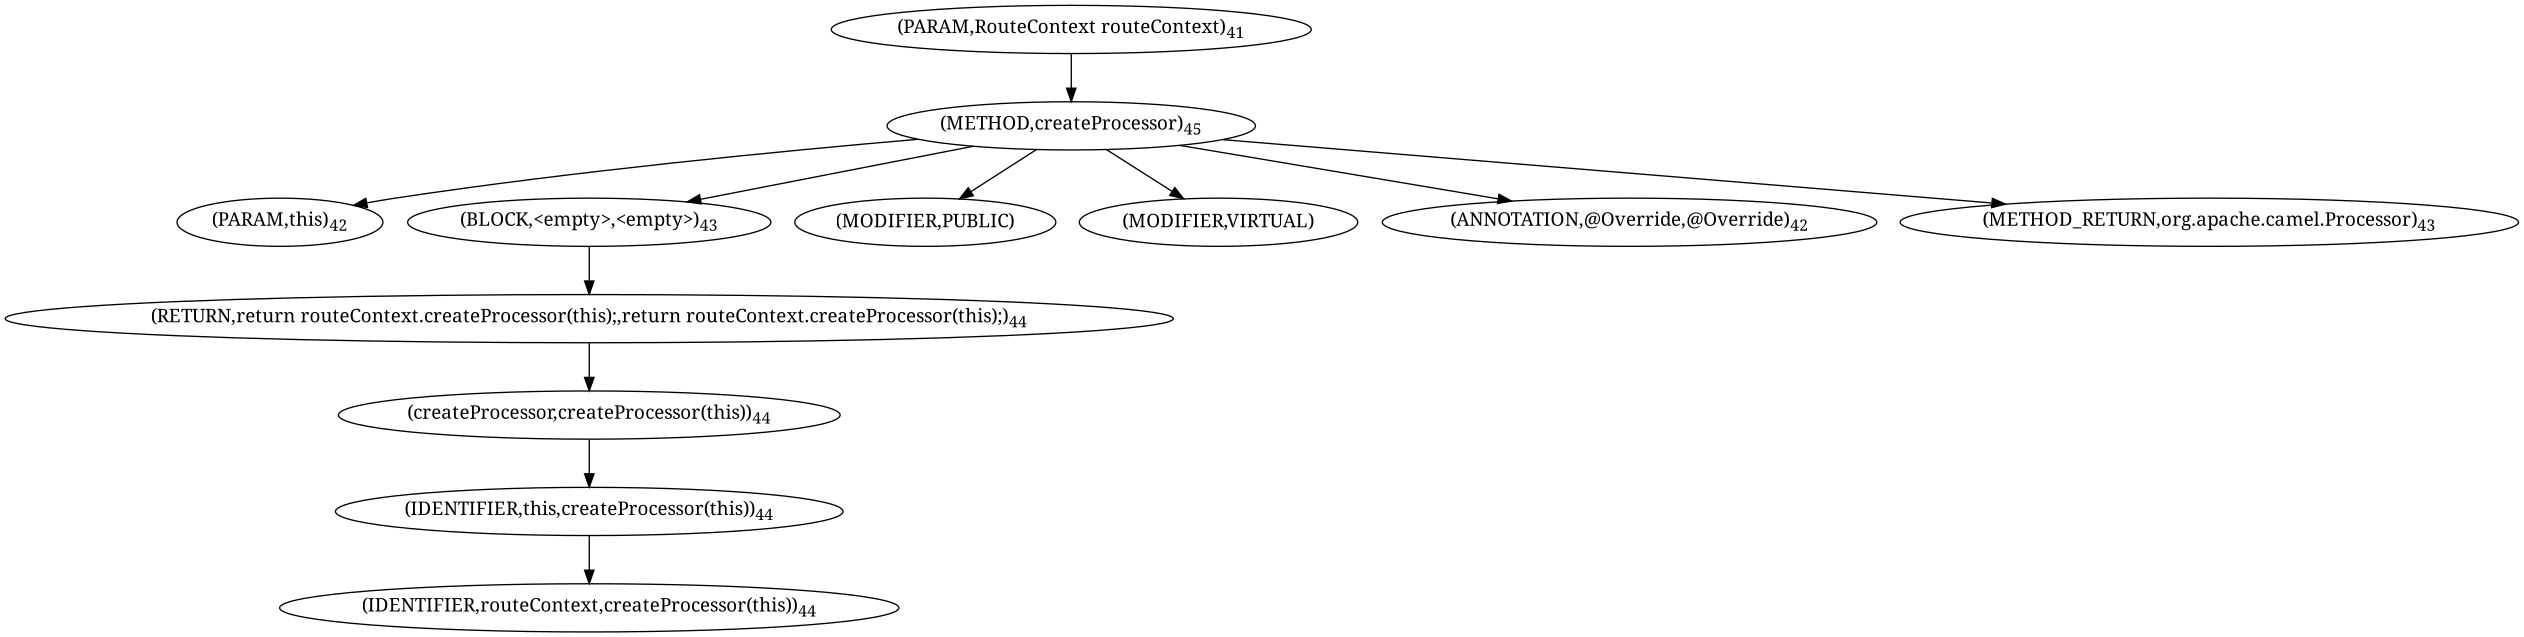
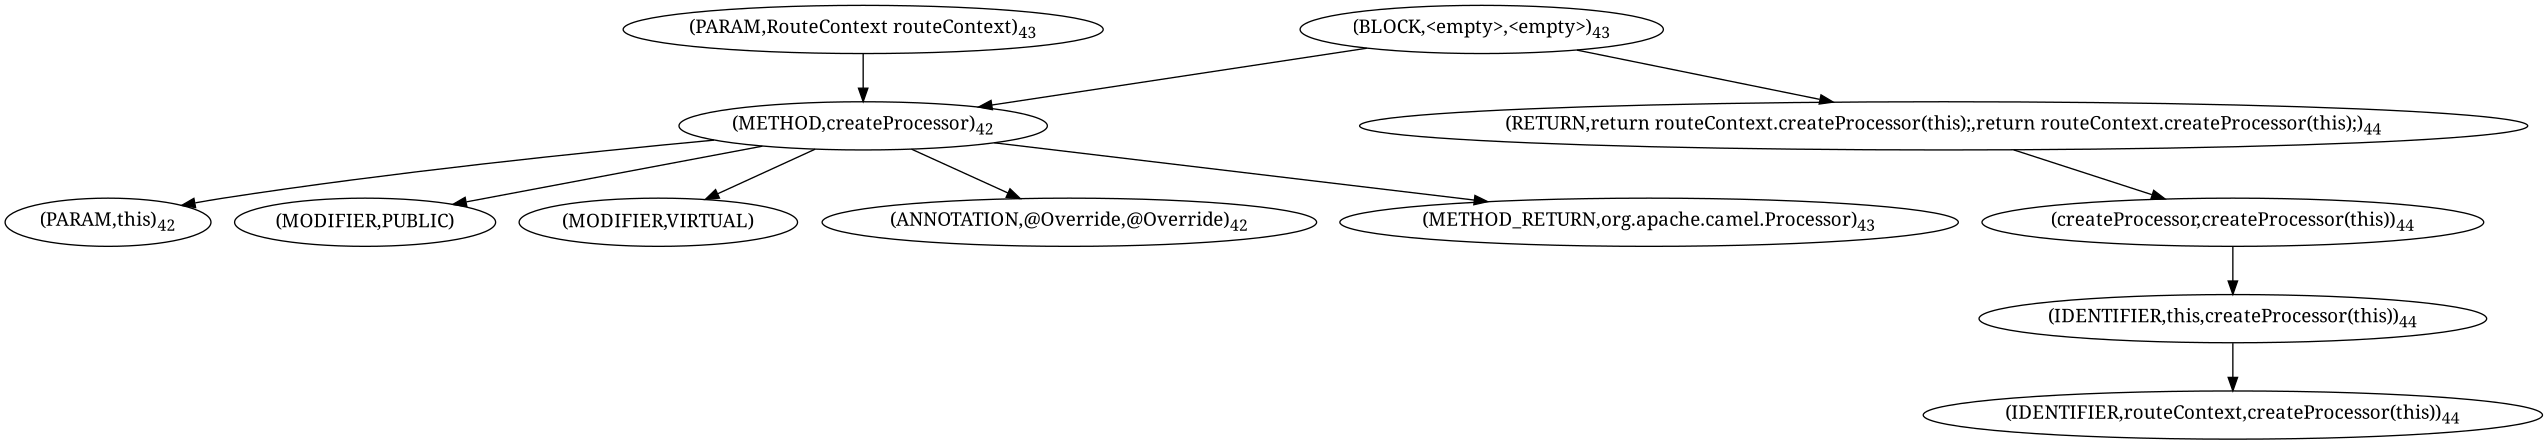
node "(PARAM,RouteContext routeContext)": text "41" -> "43"
node "(METHOD,createProcessor)": text "45" -> "42"
edge "(METHOD,createProcessor)" -> "(BLOCK,<empty>,<empty>)": reversed
